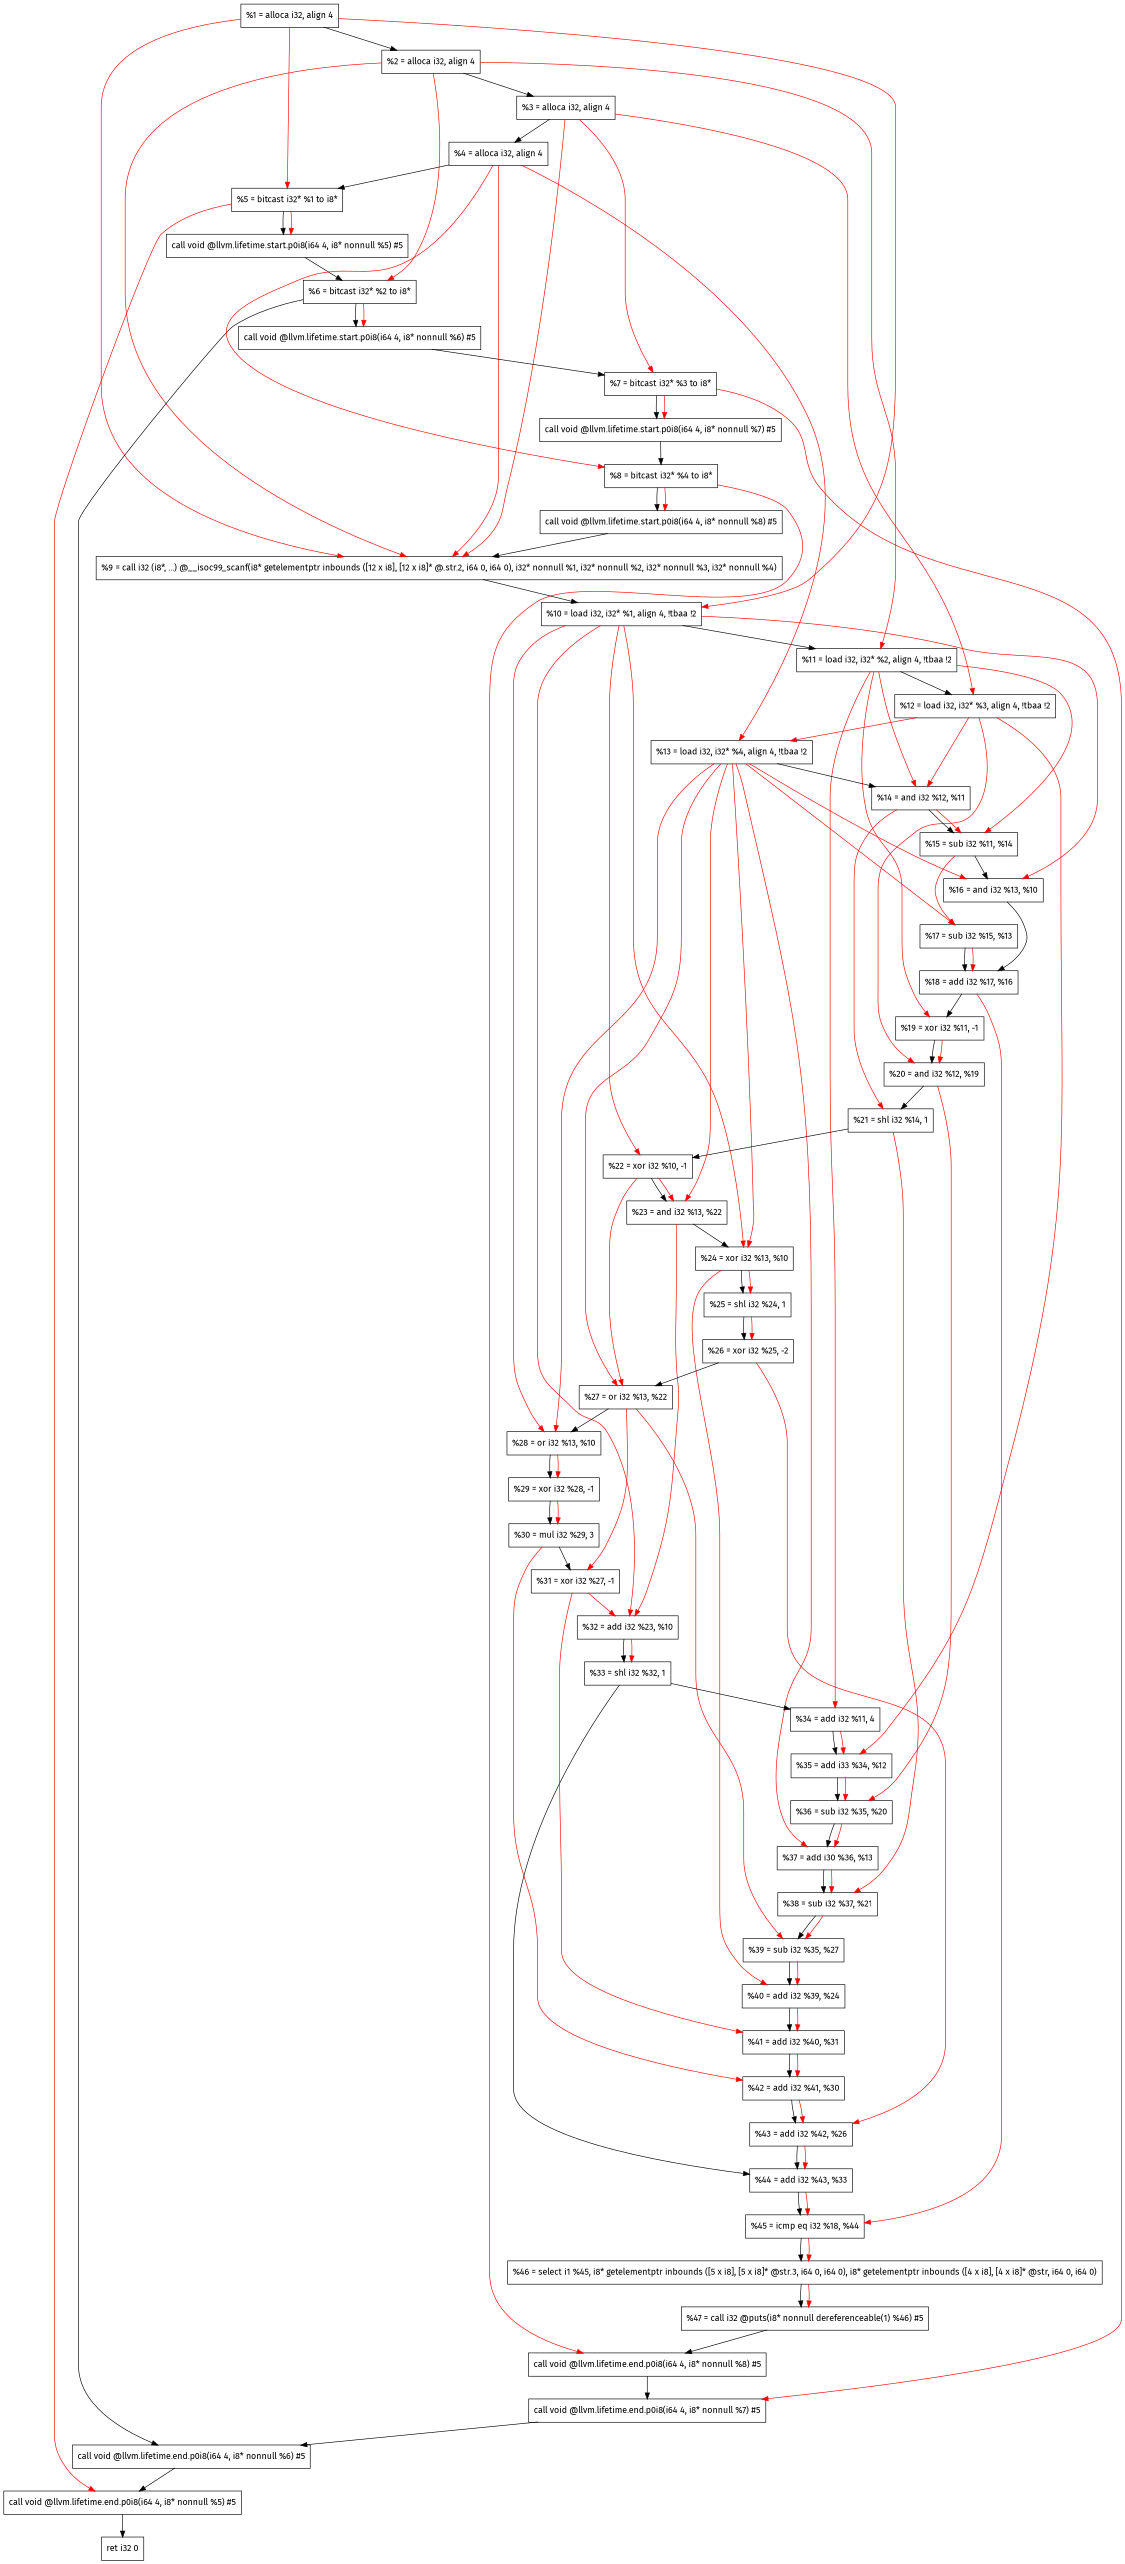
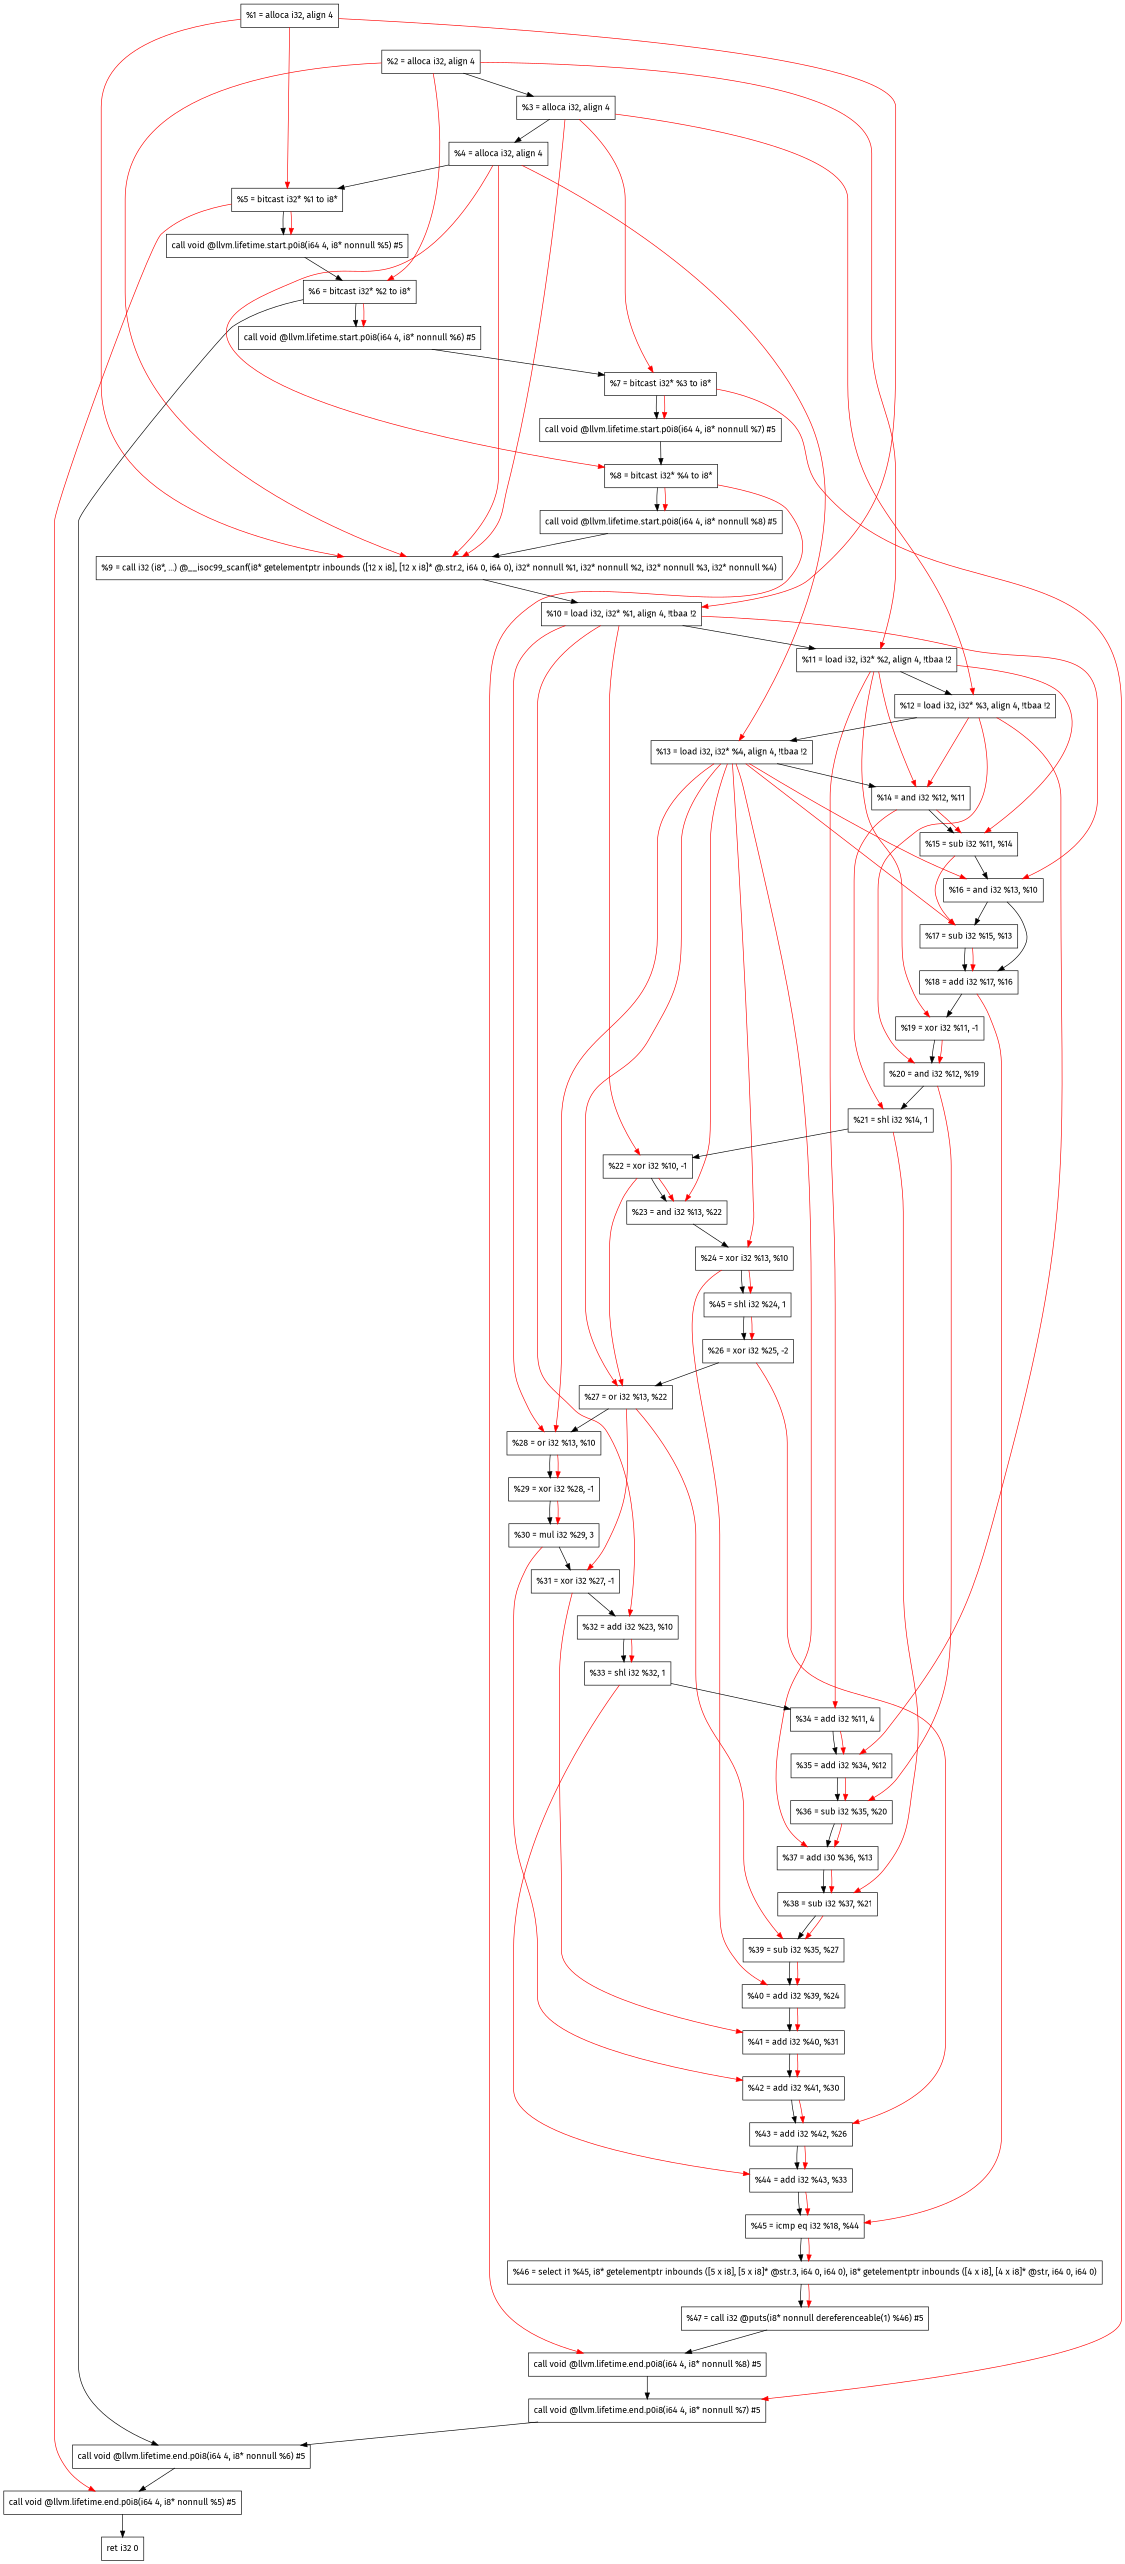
edge "%1 = alloca i32, align 4" -> "%2 = alloca i32, align 4": removed
edge "%12 = load i32, i32* %3, align 4, !tbaa !2" -> "%13 = load i32, i32* %4, align 4, !tbaa !2": color red -> black
edge "%16 = and i32 %13, %10" -> "%17 = sub i32 %15, %13": added
edge "%10 = load i32, i32* %1, align 4, !tbaa !2" -> "%24 = xor i32 %13, %10": removed
node "%25 = shl i32 %24, 1": label "%25 = shl i32 %24, 1" -> "%45 = shl i32 %24, 1"
edge "%23 = and i32 %13, %22" -> "%32 = add i32 %23, %10": removed
edge "%31 = xor i32 %27, -1" -> "%32 = add i32 %23, %10": color red -> black
node "%35 = add i33 %34, %12": label "%35 = add i33 %34, %12" -> "%35 = add i32 %34, %12"
edge "%33 = shl i32 %32, 1" -> "%44 = add i32 %43, %33": color black -> red
